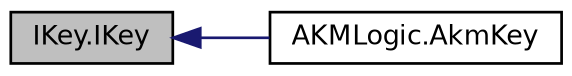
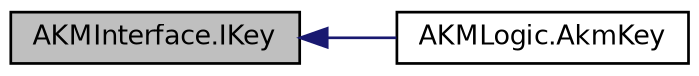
node "IKey.IKey": label "IKey.IKey" -> "AKMInterface.IKey"
